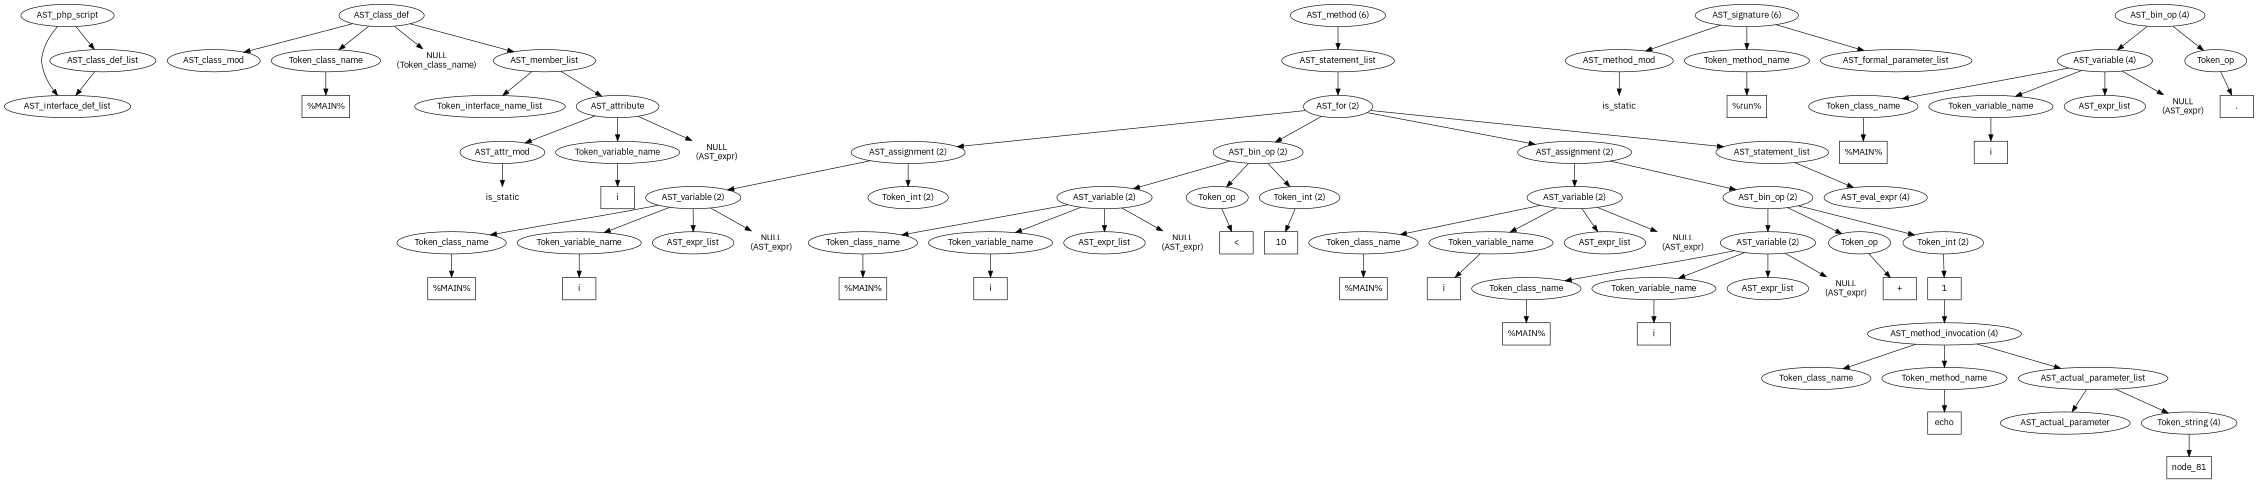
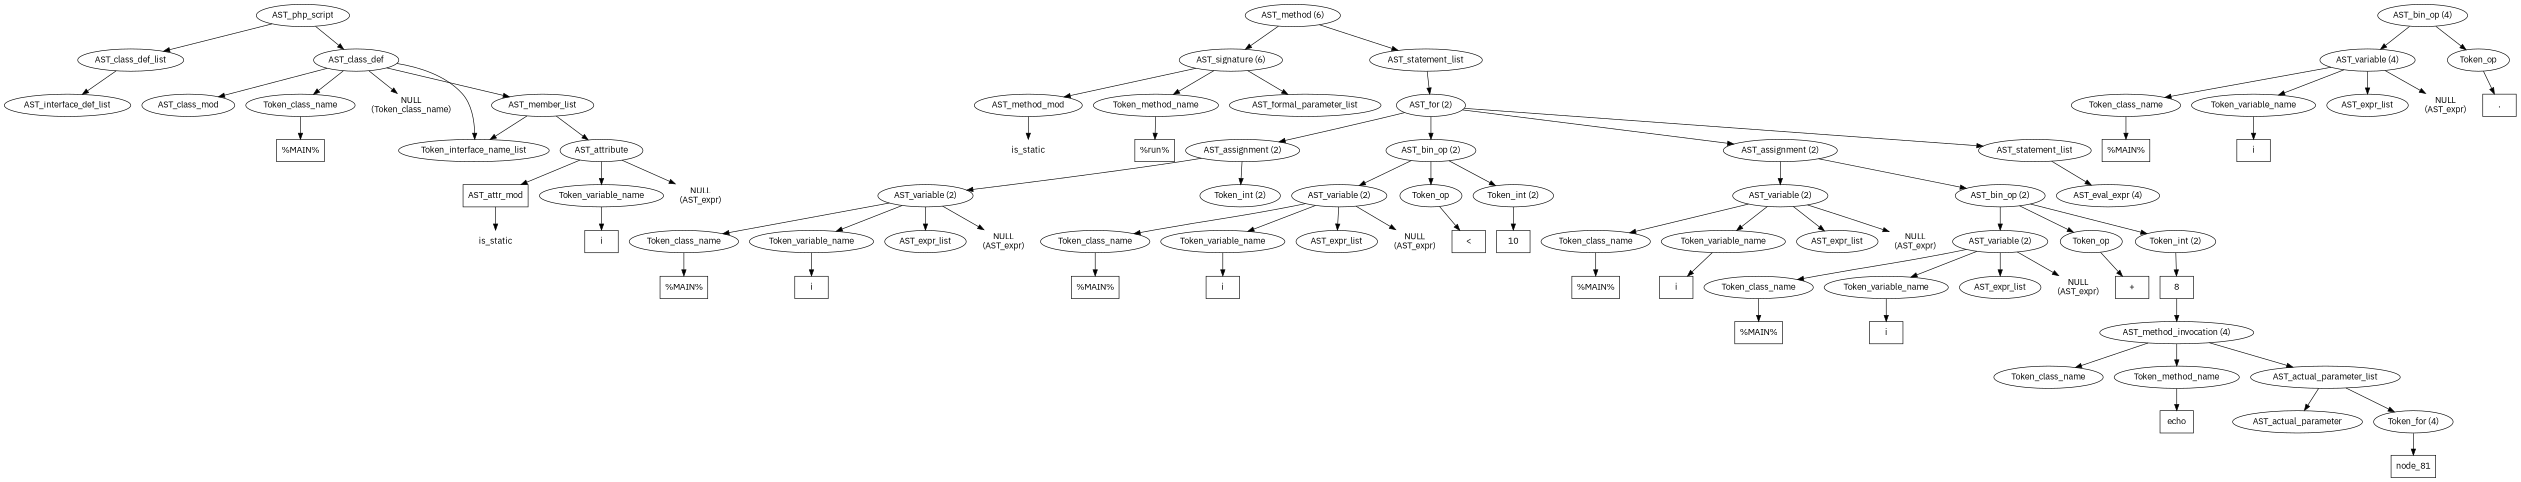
edge "AST_method (6)" -> "AST_signature (6)": added
edge "AST_php_script" -> "AST_interface_def_list": now "AST_php_script" -> "AST_class_def"
edge "AST_class_def" -> "Token_interface_name_list": added
node "AST_attr_mod": shape ellipse -> box
node "1": label "1" -> "8"
node "Token_string (4)": label "Token_string (4)" -> "Token_for (4)"
